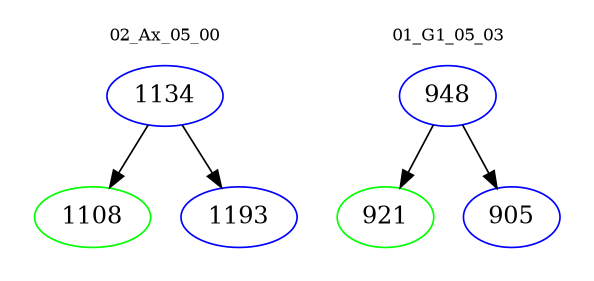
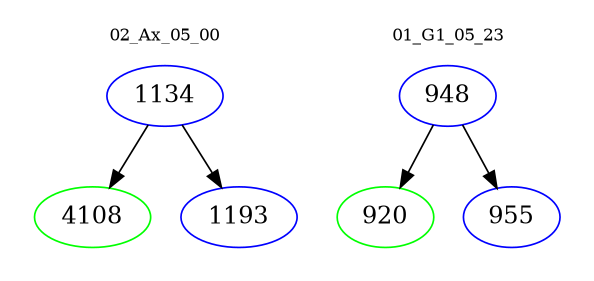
cluster "01_G1_05_03": label "01_G1_05_03" -> "01_G1_05_23"
node "1108": label "1108" -> "4108"
node "921": label "921" -> "920"
node "905": label "905" -> "955"
